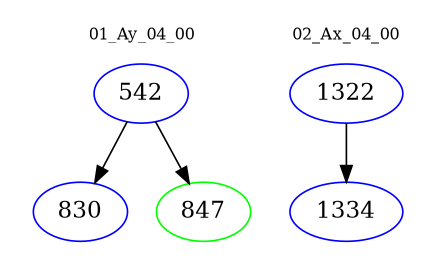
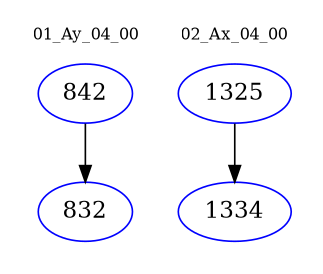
node "542": label "542" -> "842"
node "1322": label "1322" -> "1325"
node "830": label "830" -> "832"
node "847": removed
